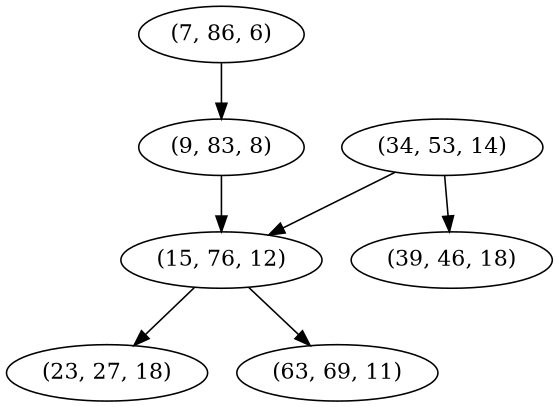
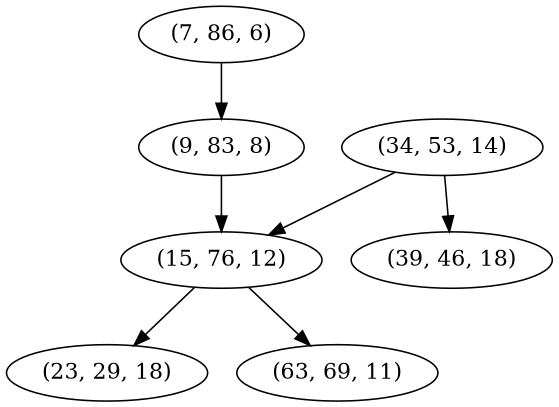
node "(23, 27, 18)": label "(23, 27, 18)" -> "(23, 29, 18)"
